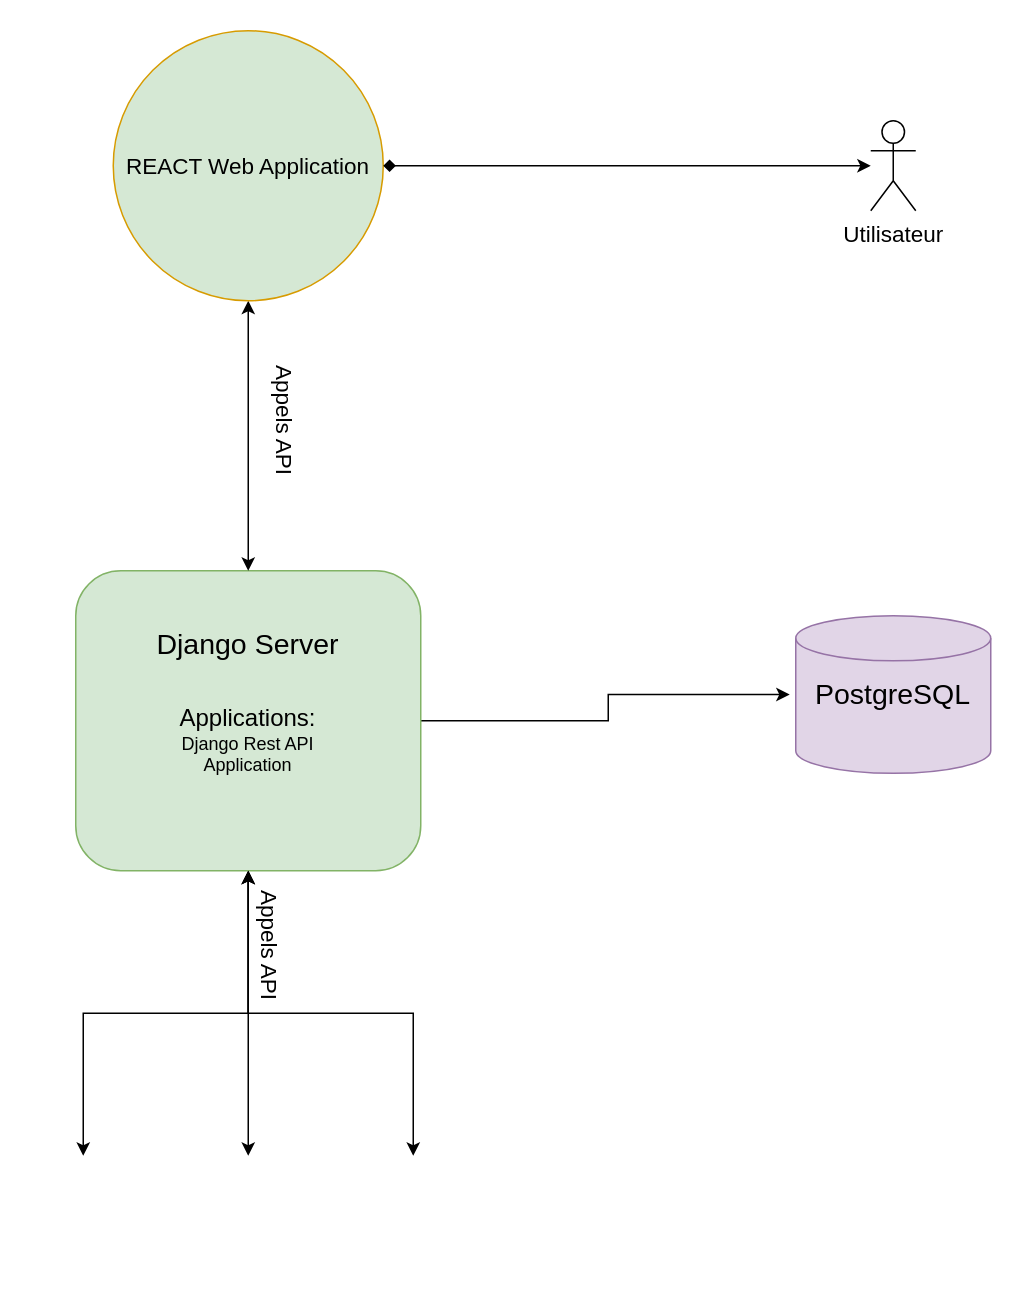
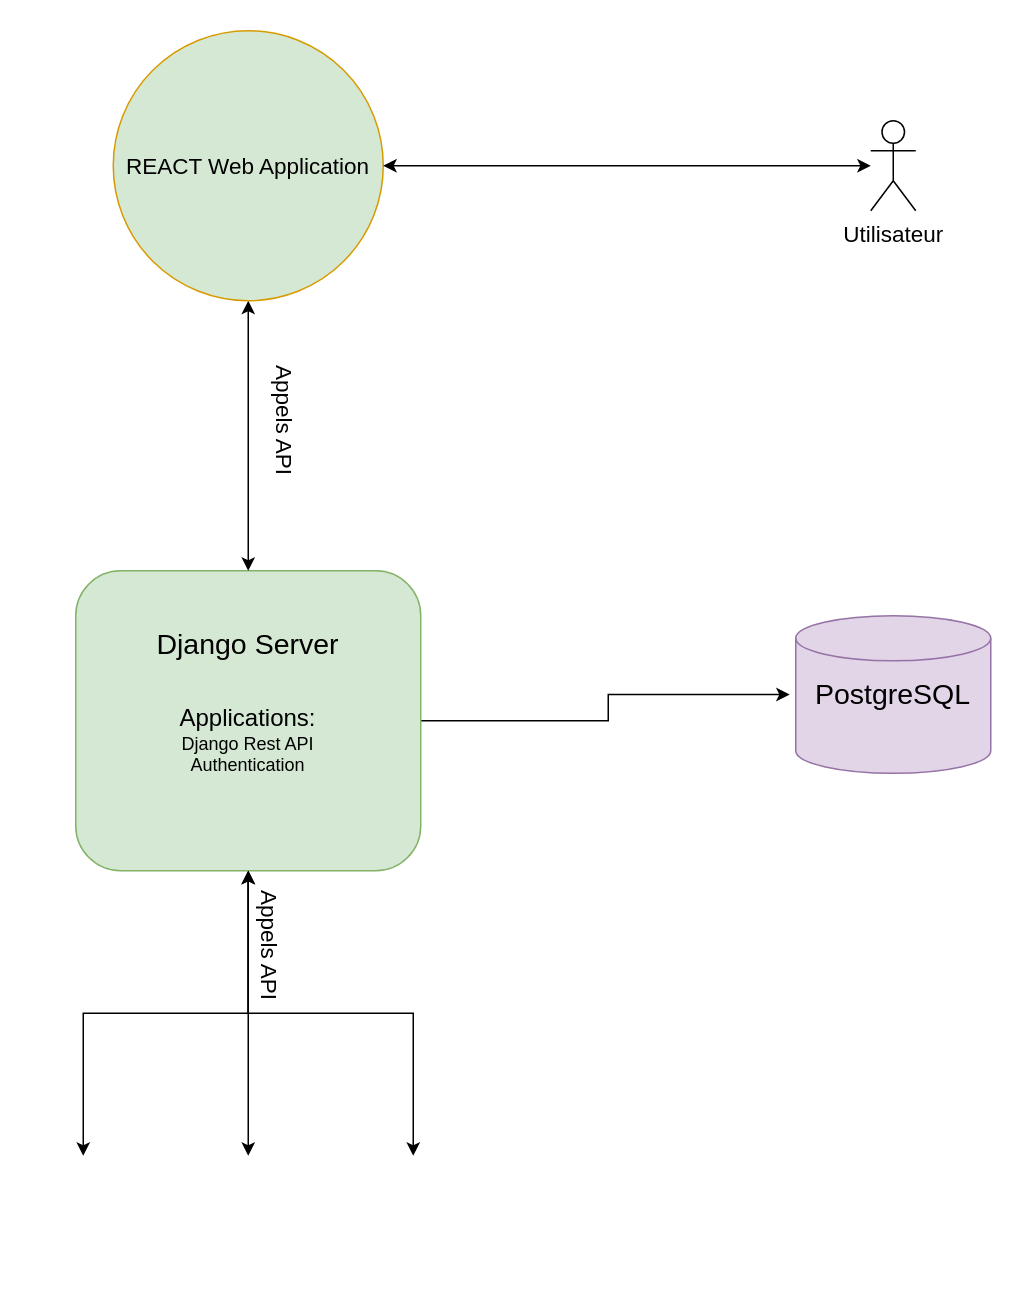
edge "REACT Web Application" -- "Utilisateur": arrowhead diamond -> classic
node "Applications: Django Rest API Application": label "Applications: Django Rest API Application" -> "Applications: Django Rest API Authentication"
